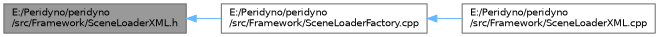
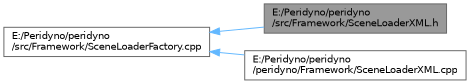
edge "E:/Peridyno/peridyno /src/Framework/SceneLoaderFactory.cpp" -> "E:/Peridyno/peridyno /src/Framework/SceneLoaderXML.h": reversed
node "E:/Peridyno/peridyno /src/Framework/SceneLoaderXML.cpp": label "E:/Peridyno/peridyno /src/Framework/SceneLoaderXML.cpp" -> "E:/Peridyno/peridyno /peridyno/Framework/SceneLoaderXML.cpp"
